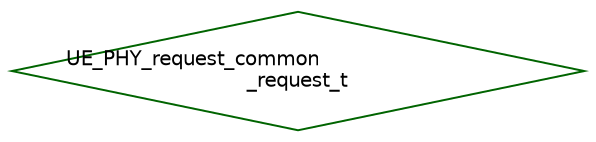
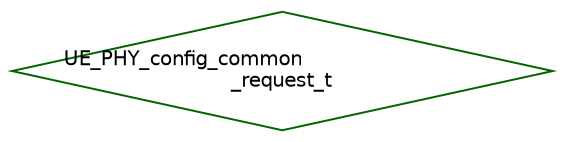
node "UE_PHY_request_common _request_t": label "UE_PHY_request_common _request_t" -> "UE_PHY_config_common _request_t"
